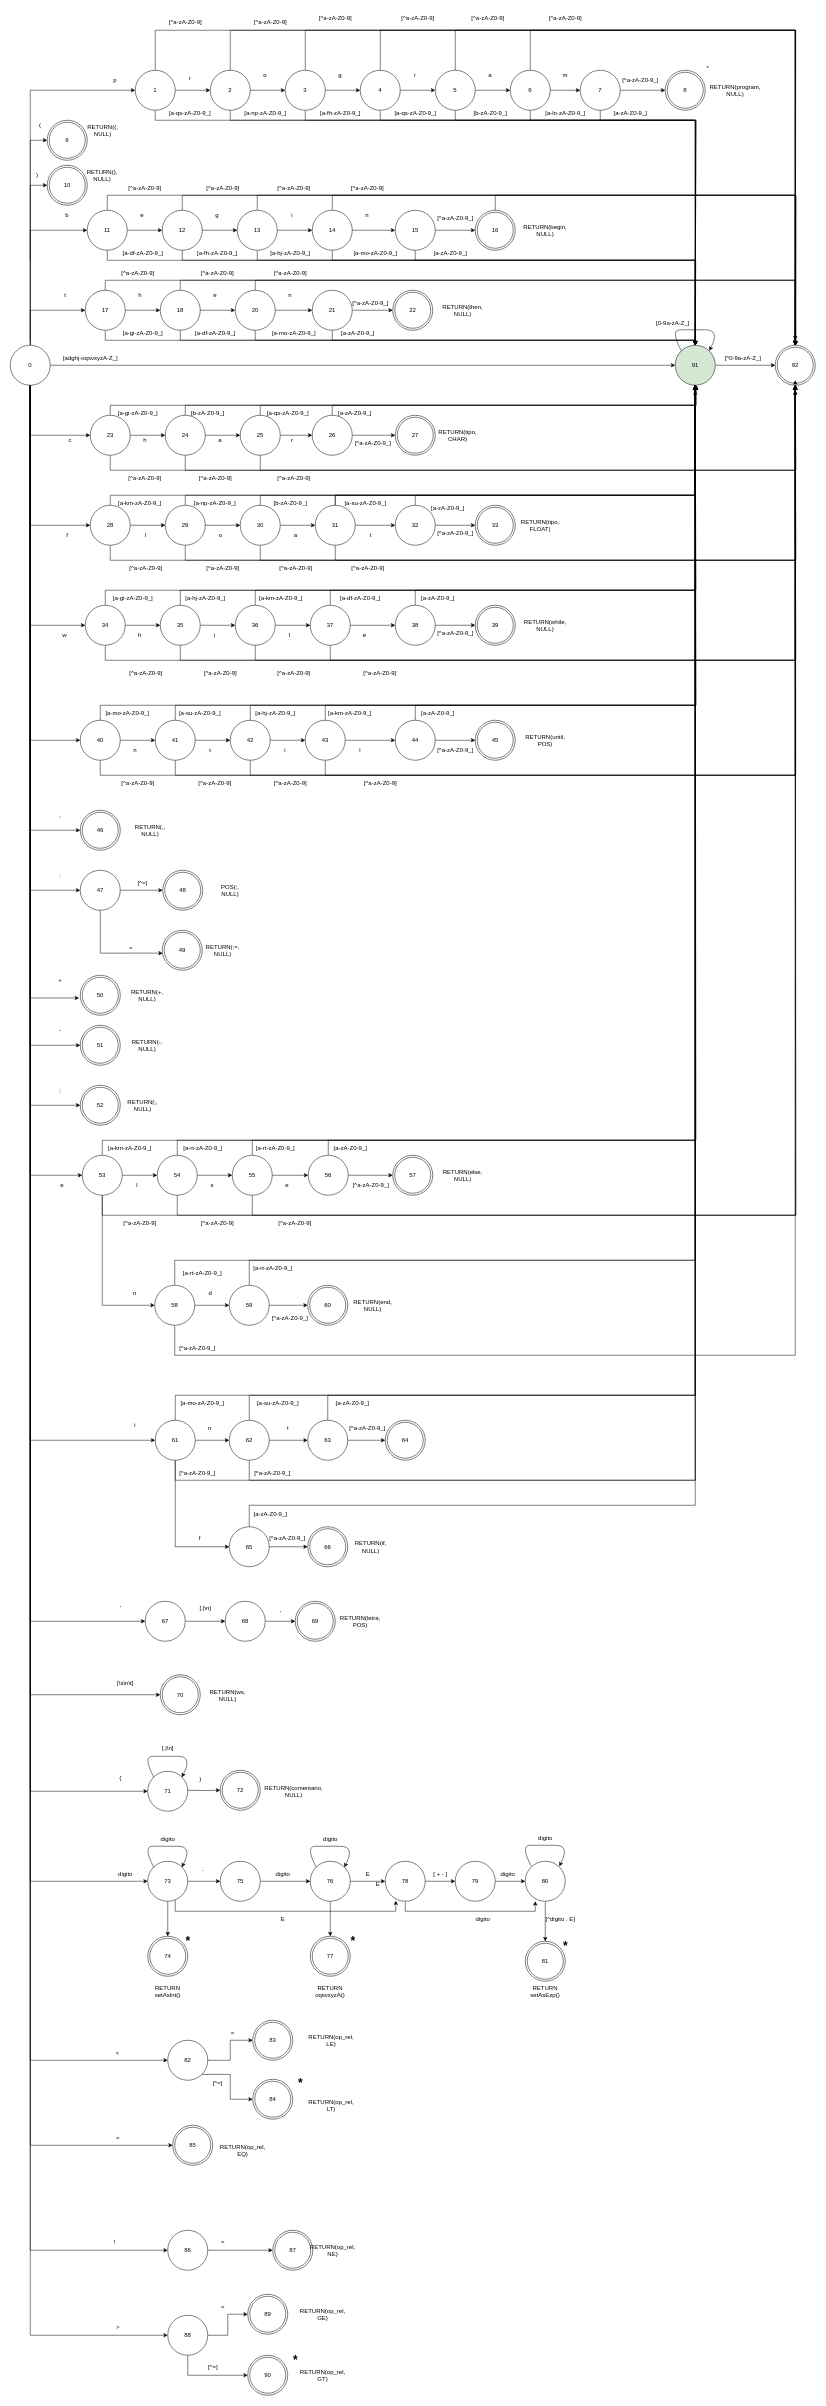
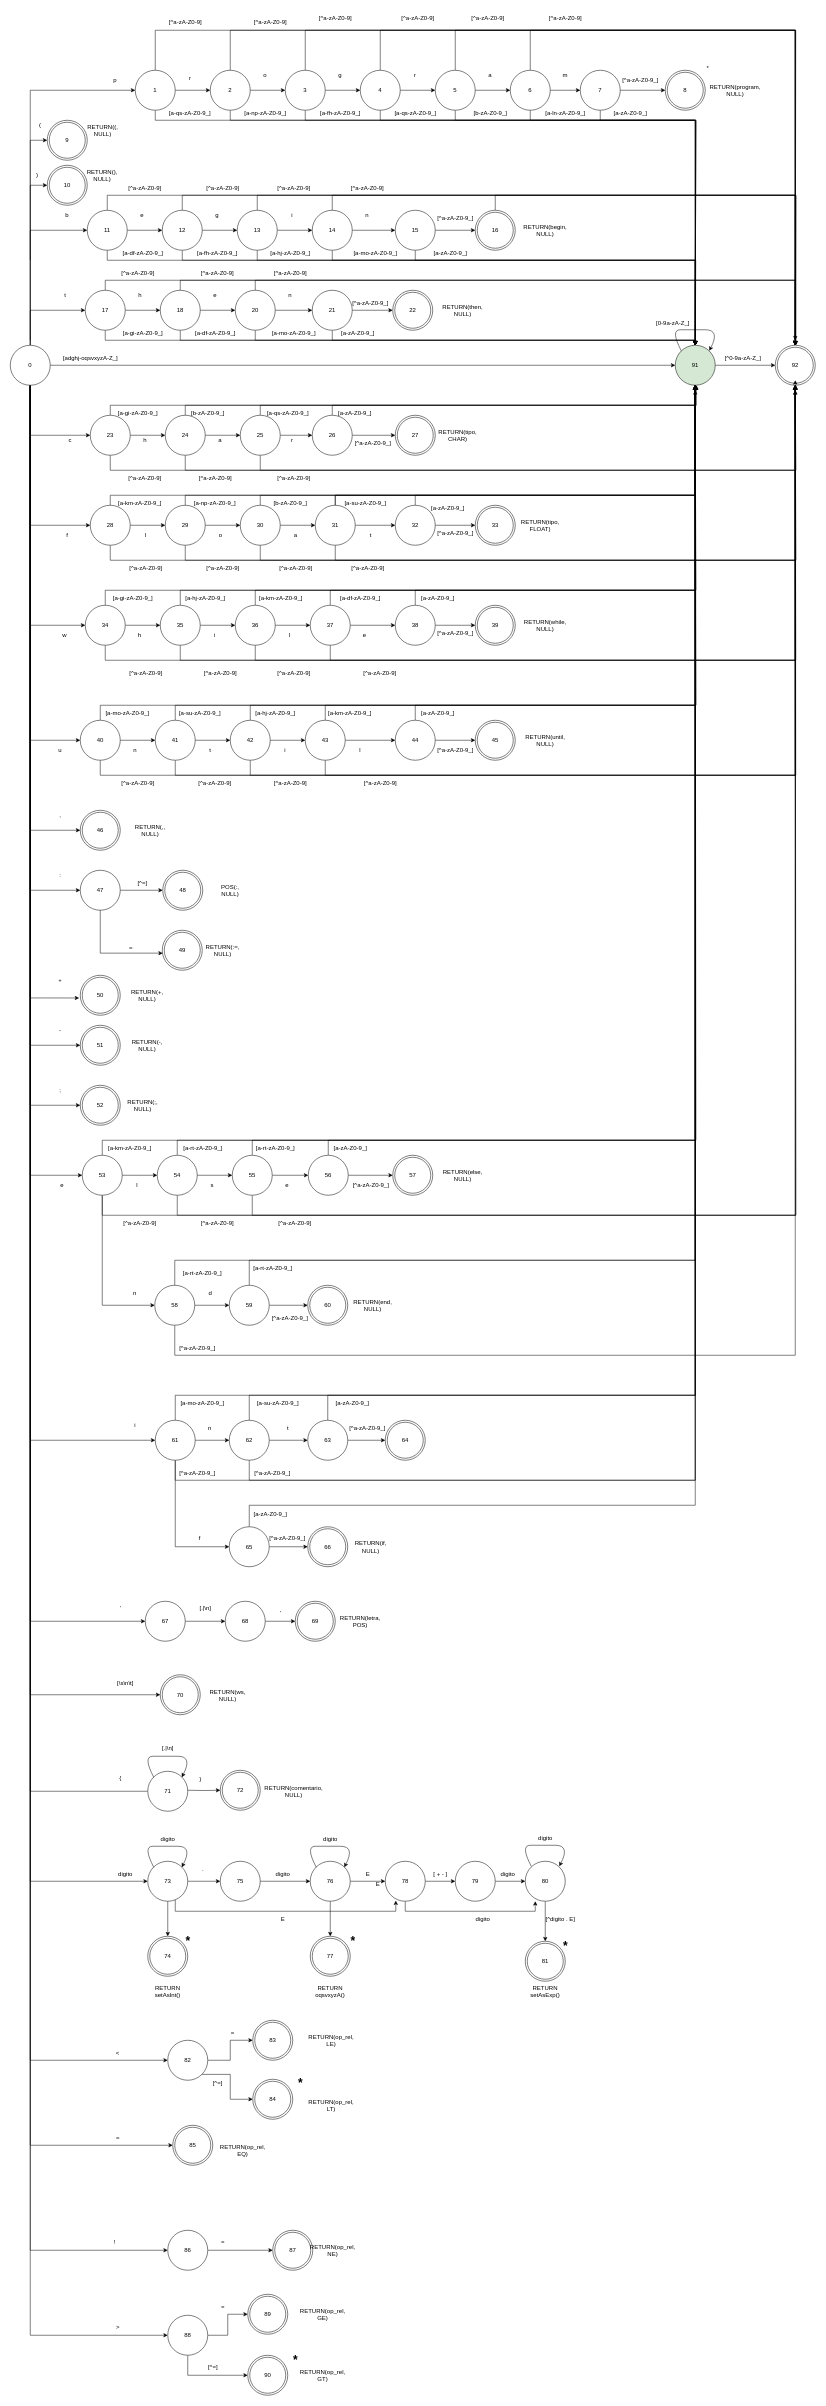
node "RETURN(until, POS)": label "RETURN(until, POS)" -> "RETURN(until, NULL)"
node "u": added
edge "0" -> "71": arrowhead classic -> none
